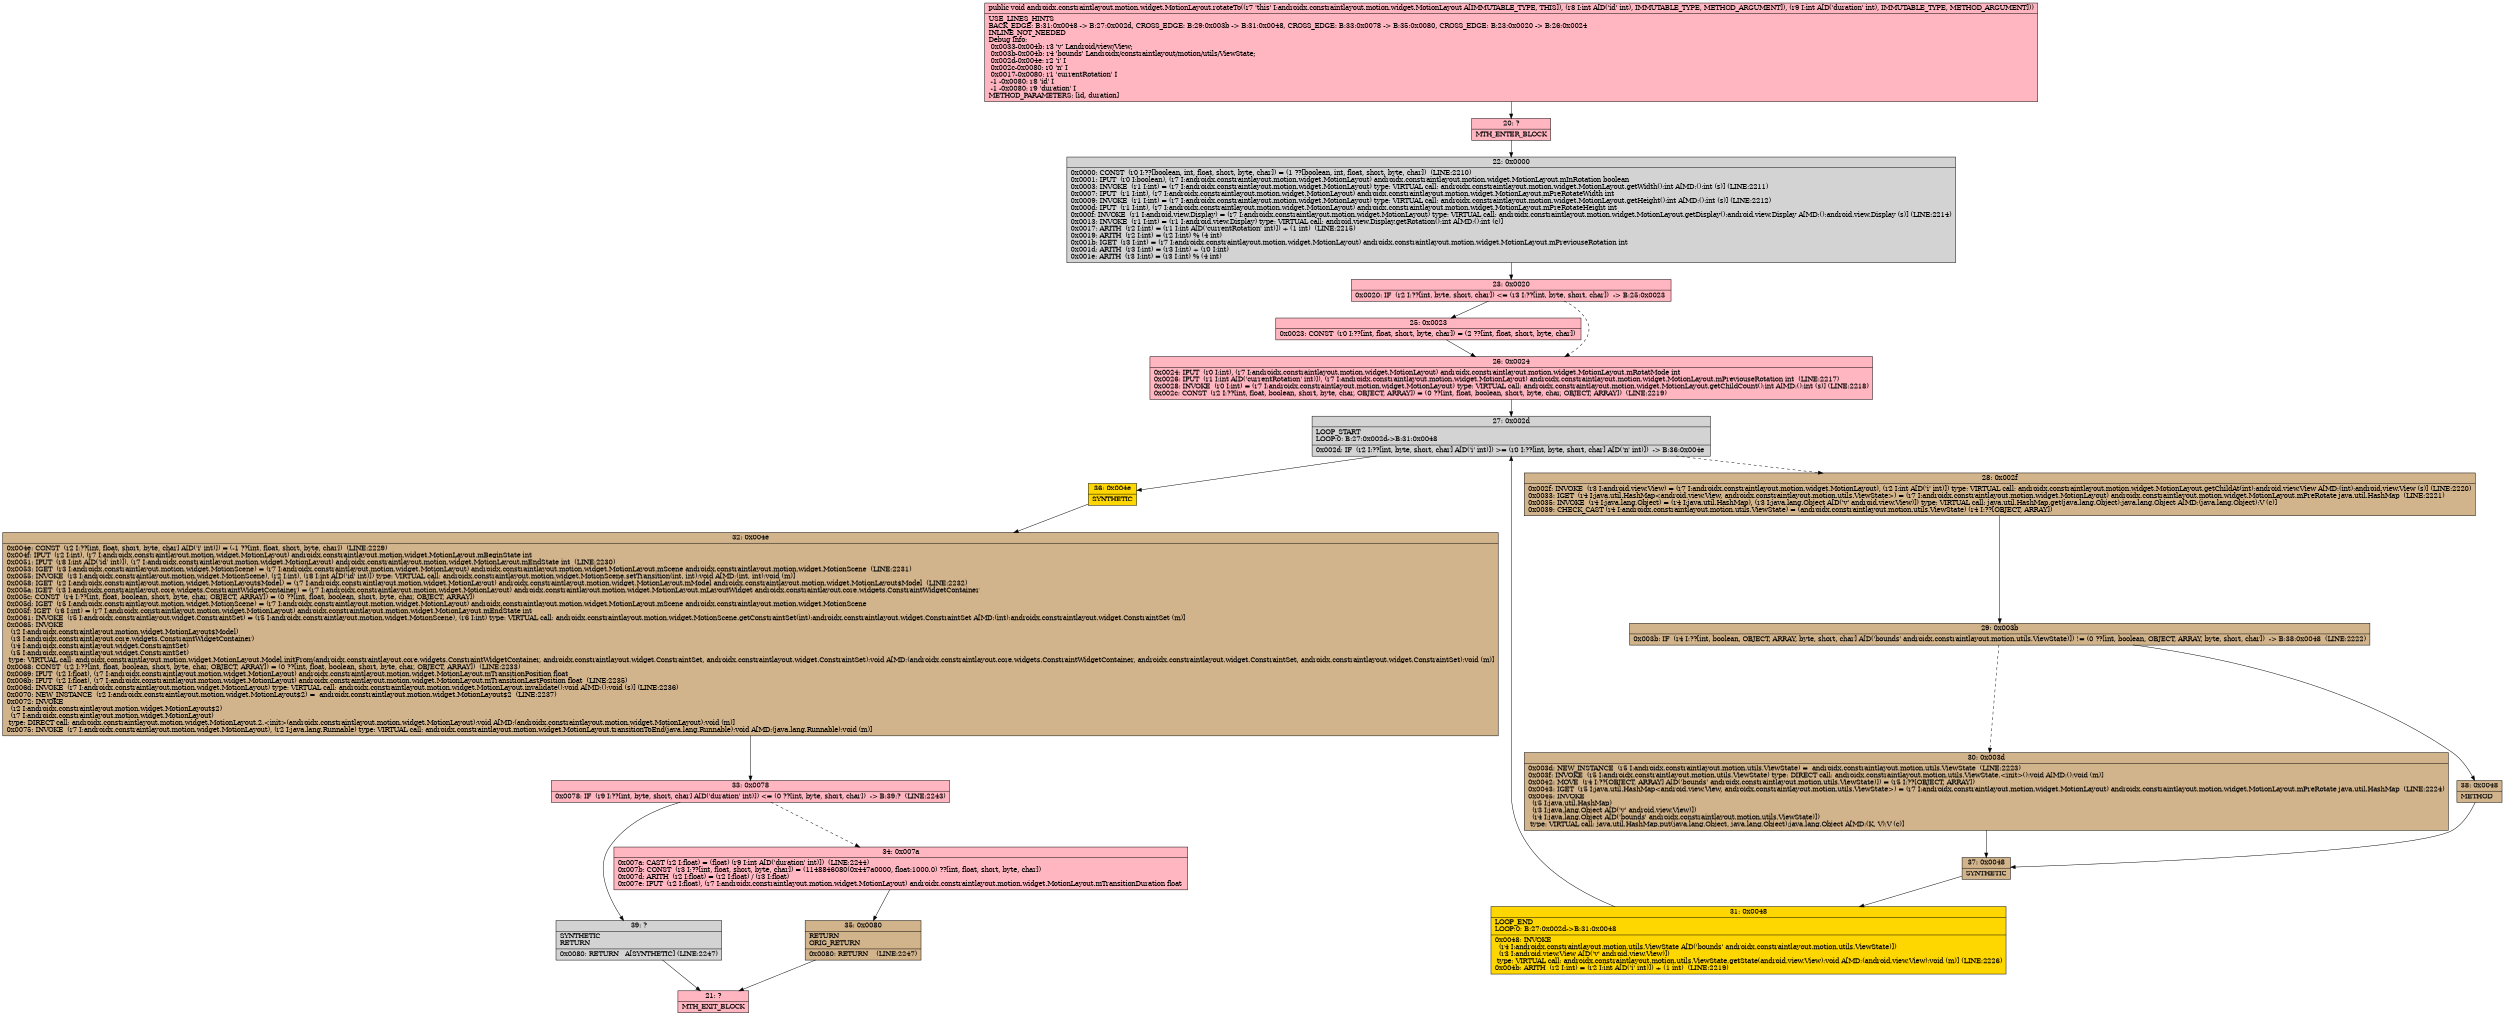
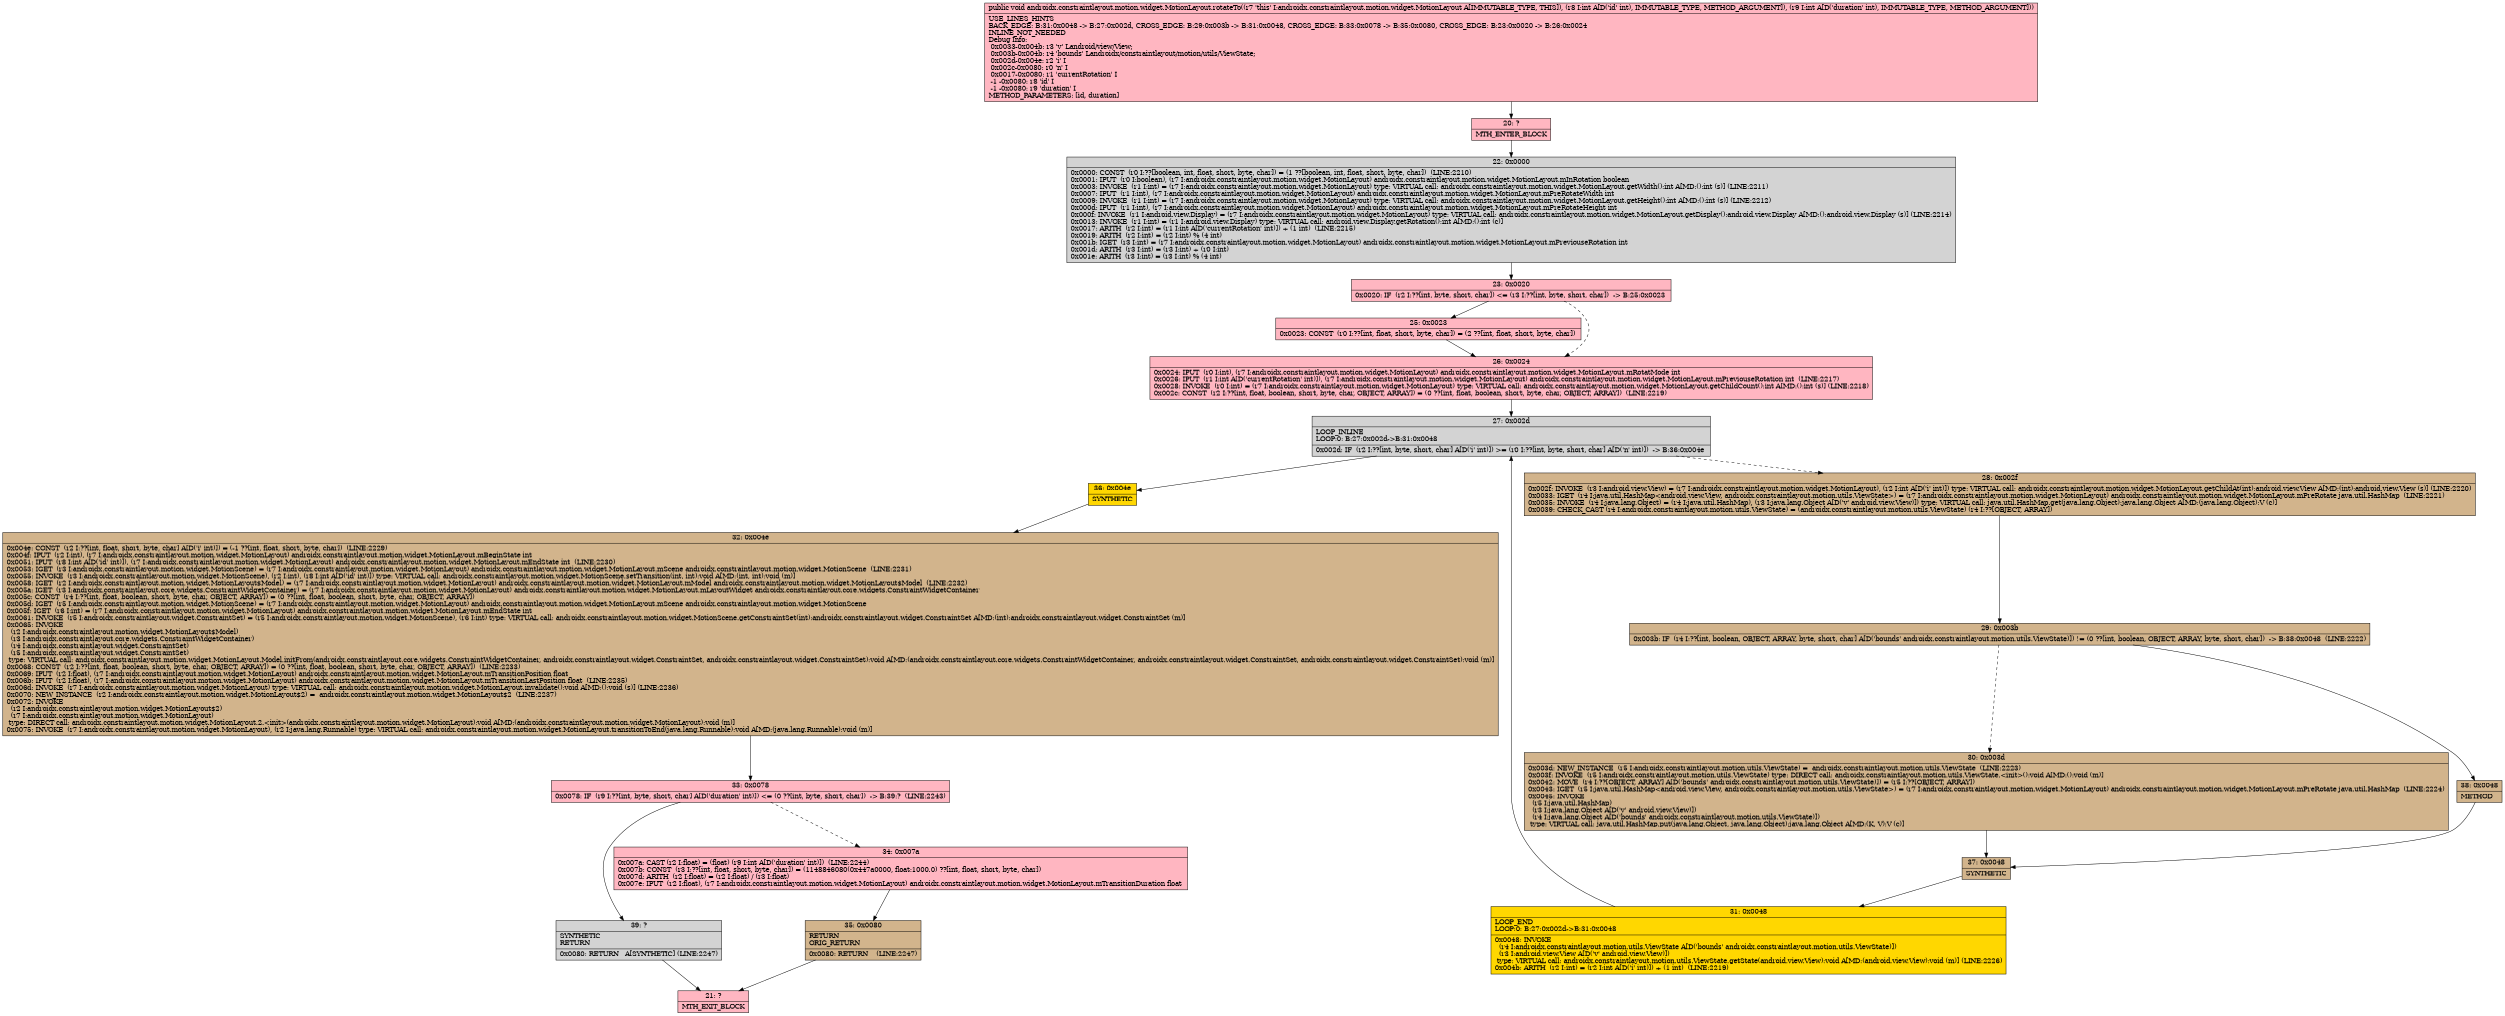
node "27: 0x002d": text "LOOP_START" -> "LOOP_INLINE"
